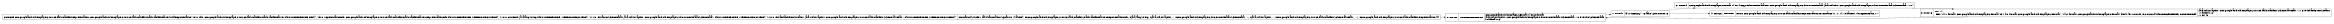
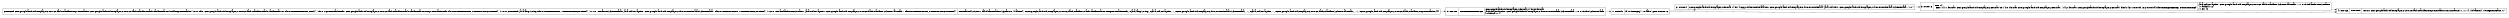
node "0: 0x0000": text "r0.addAll(r16)" -> "r0.addAll(r11)"
edge "3: 0x0016" -> "0: 0x0000": now "3: 0x0016" -> "4: 0x0026"
